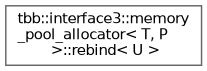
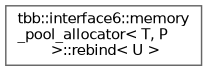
node "tbb::interface3::memory _pool_allocator< T, P >::rebind< U >": label "tbb::interface3::memory _pool_allocator< T, P >::rebind< U >" -> "tbb::interface6::memory _pool_allocator< T, P >::rebind< U >"
